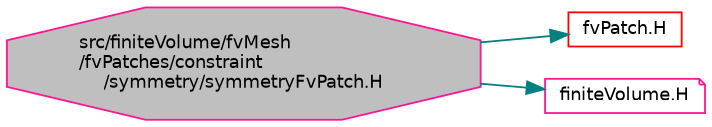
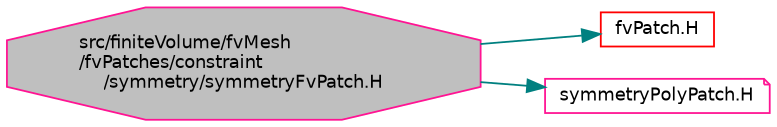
node "finiteVolume.H": label "finiteVolume.H" -> "symmetryPolyPatch.H"
